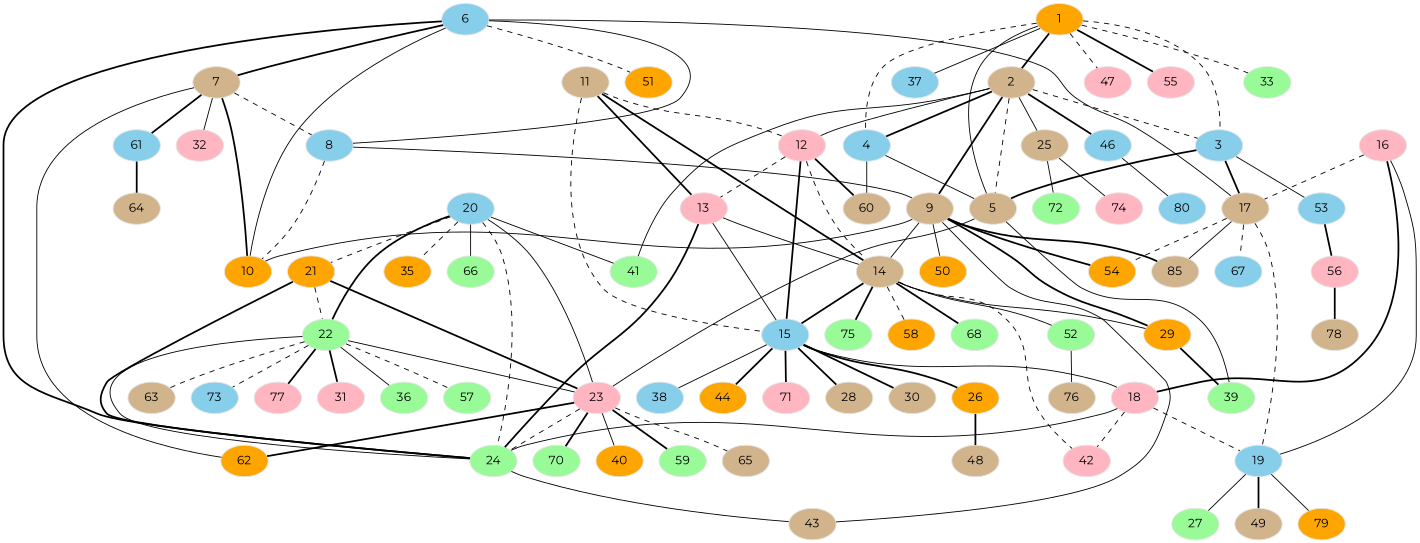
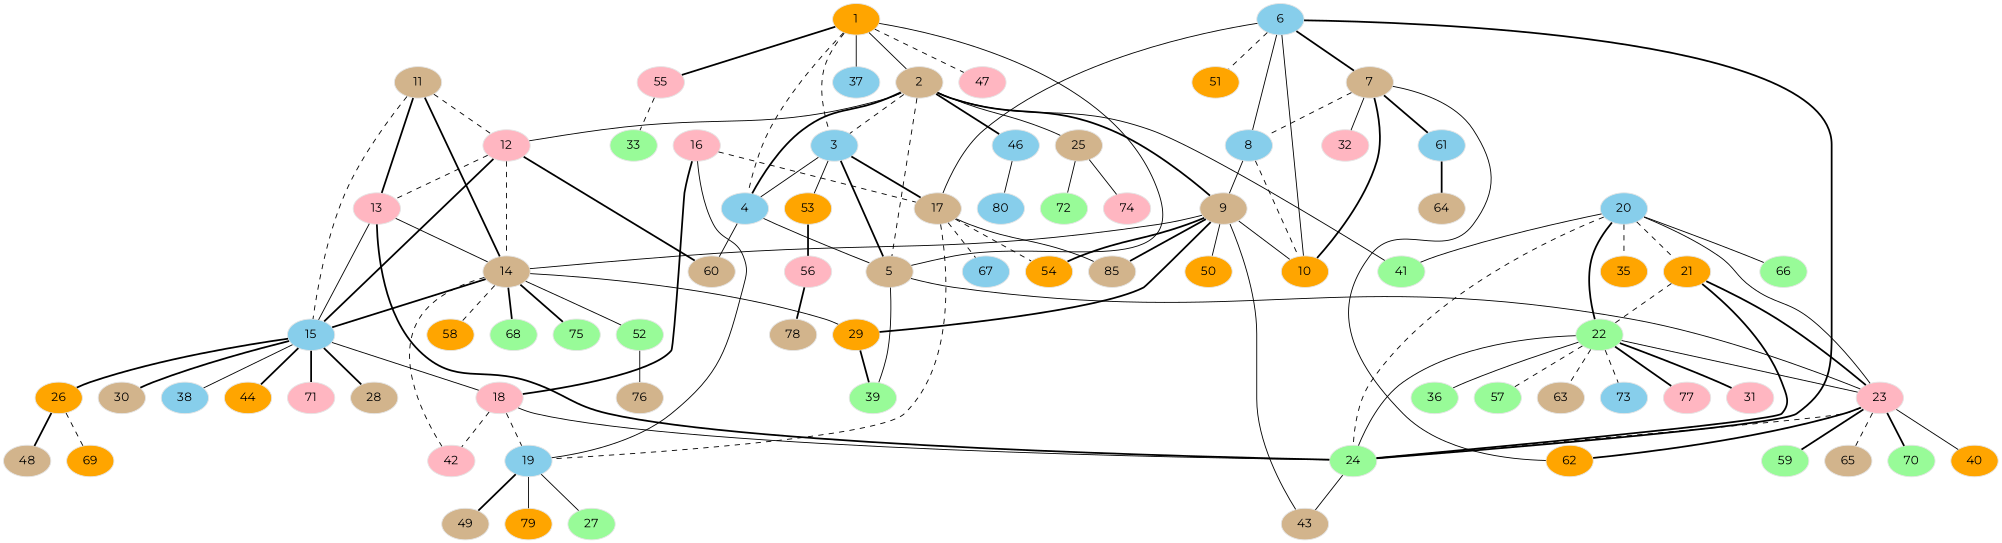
edge "1" -- "33": now "55" -- "33"
edge "1" -- "2": style bold -> solid
edge "3" -- "4": added
node "53": fillcolor skyblue -> orange
node "69": added
